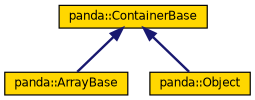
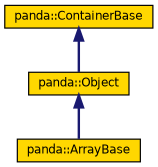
edge "panda::ArrayBase" -> "panda::ContainerBase": now "panda::ArrayBase" -> "panda::Object"
